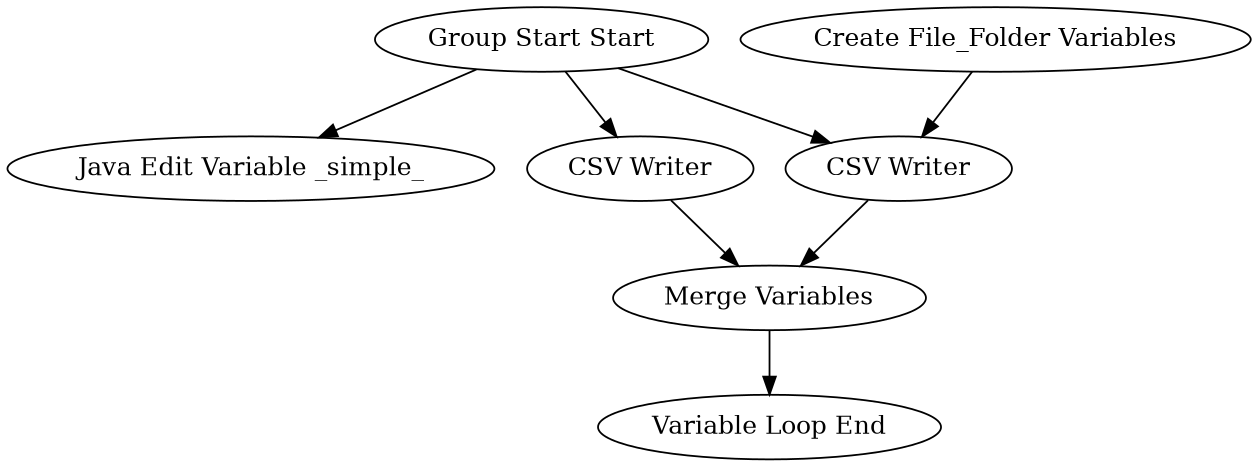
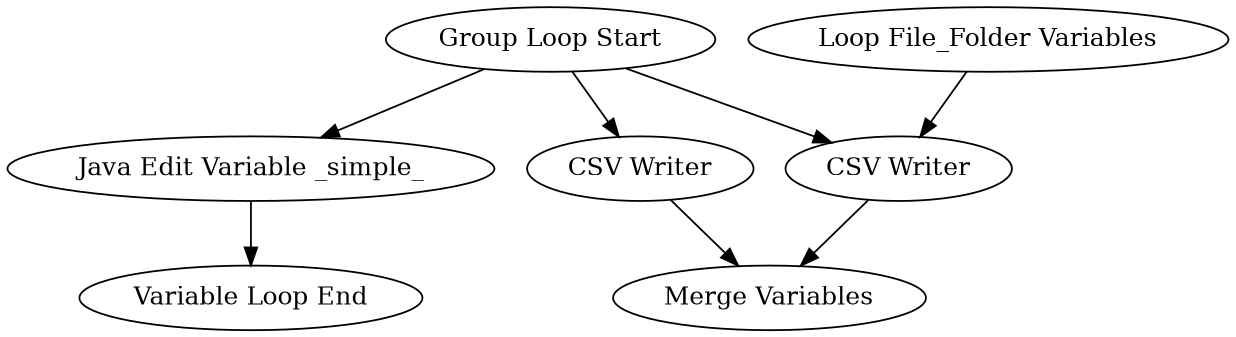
node "Group Start Start": label "Group Start Start" -> "Group Loop Start"
node "Create File_Folder Variables": label "Create File_Folder Variables" -> "Loop File_Folder Variables"
edge "Merge Variables" -> "Variable Loop End": now "Java Edit Variable _simple_" -> "Variable Loop End"
